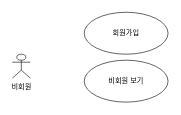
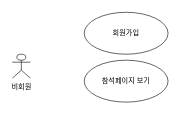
node "비회원 보기": label "비회원 보기" -> "참석페이지 보기"
